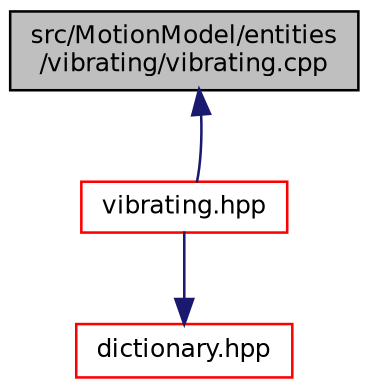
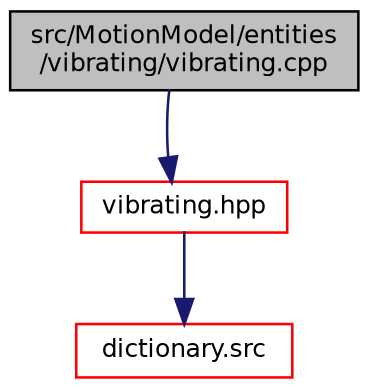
edge "vibrating.hpp" -> "src/MotionModel/entities /vibrating/vibrating.cpp": reversed
node "dictionary.hpp": label "dictionary.hpp" -> "dictionary.src"
